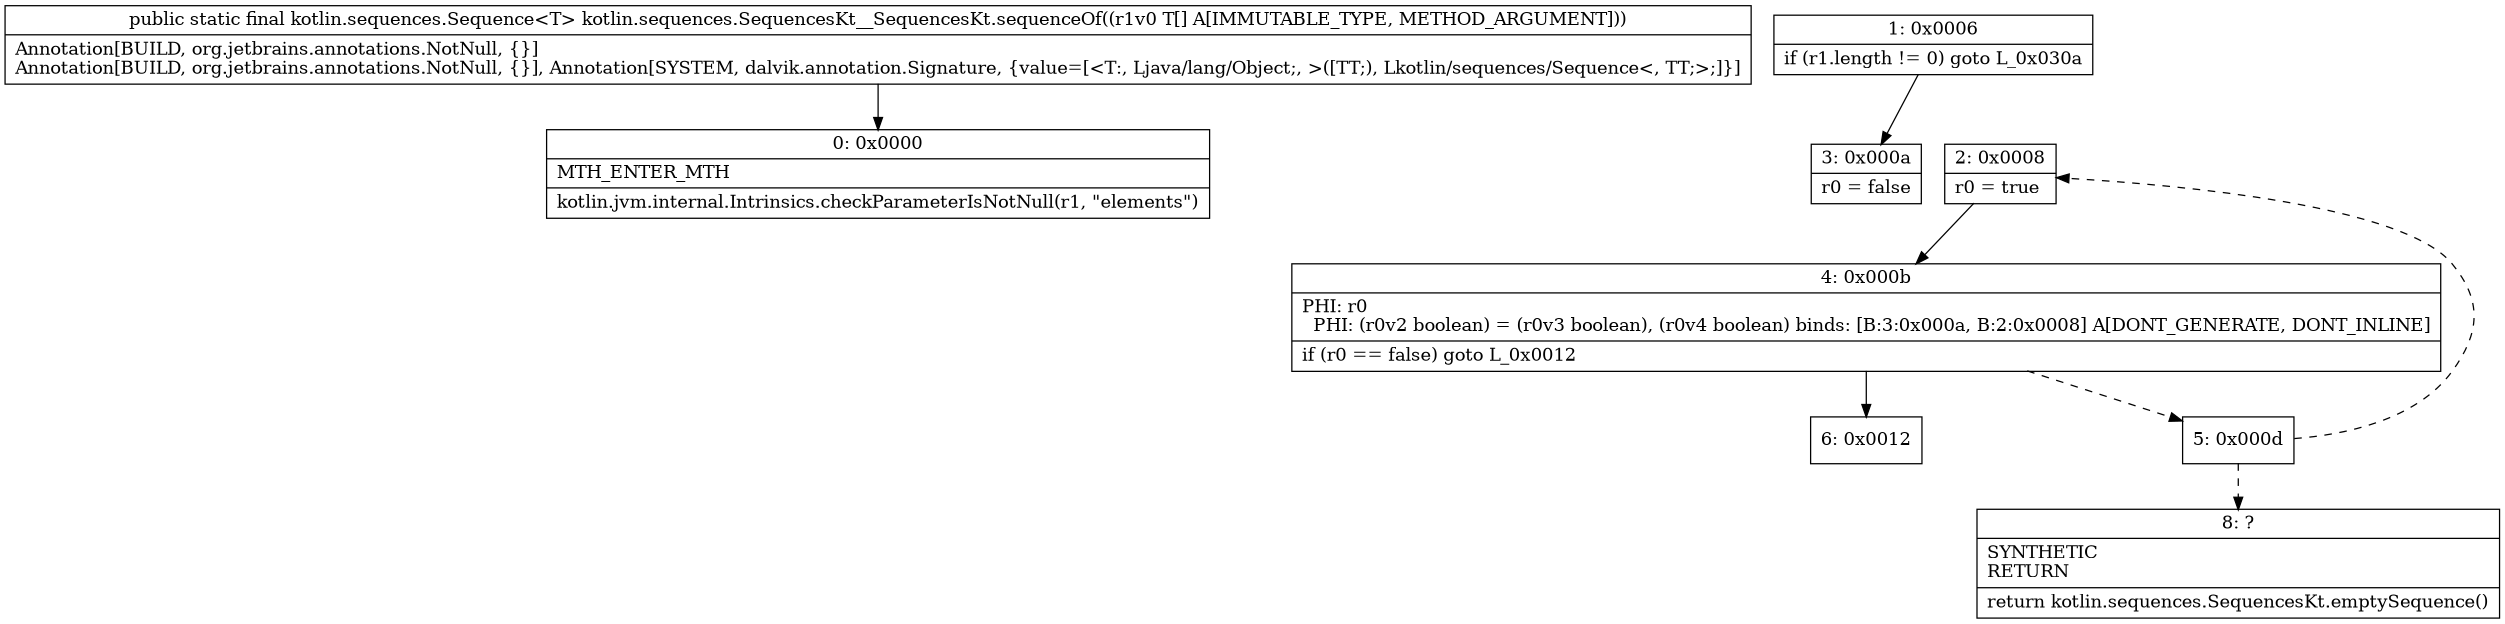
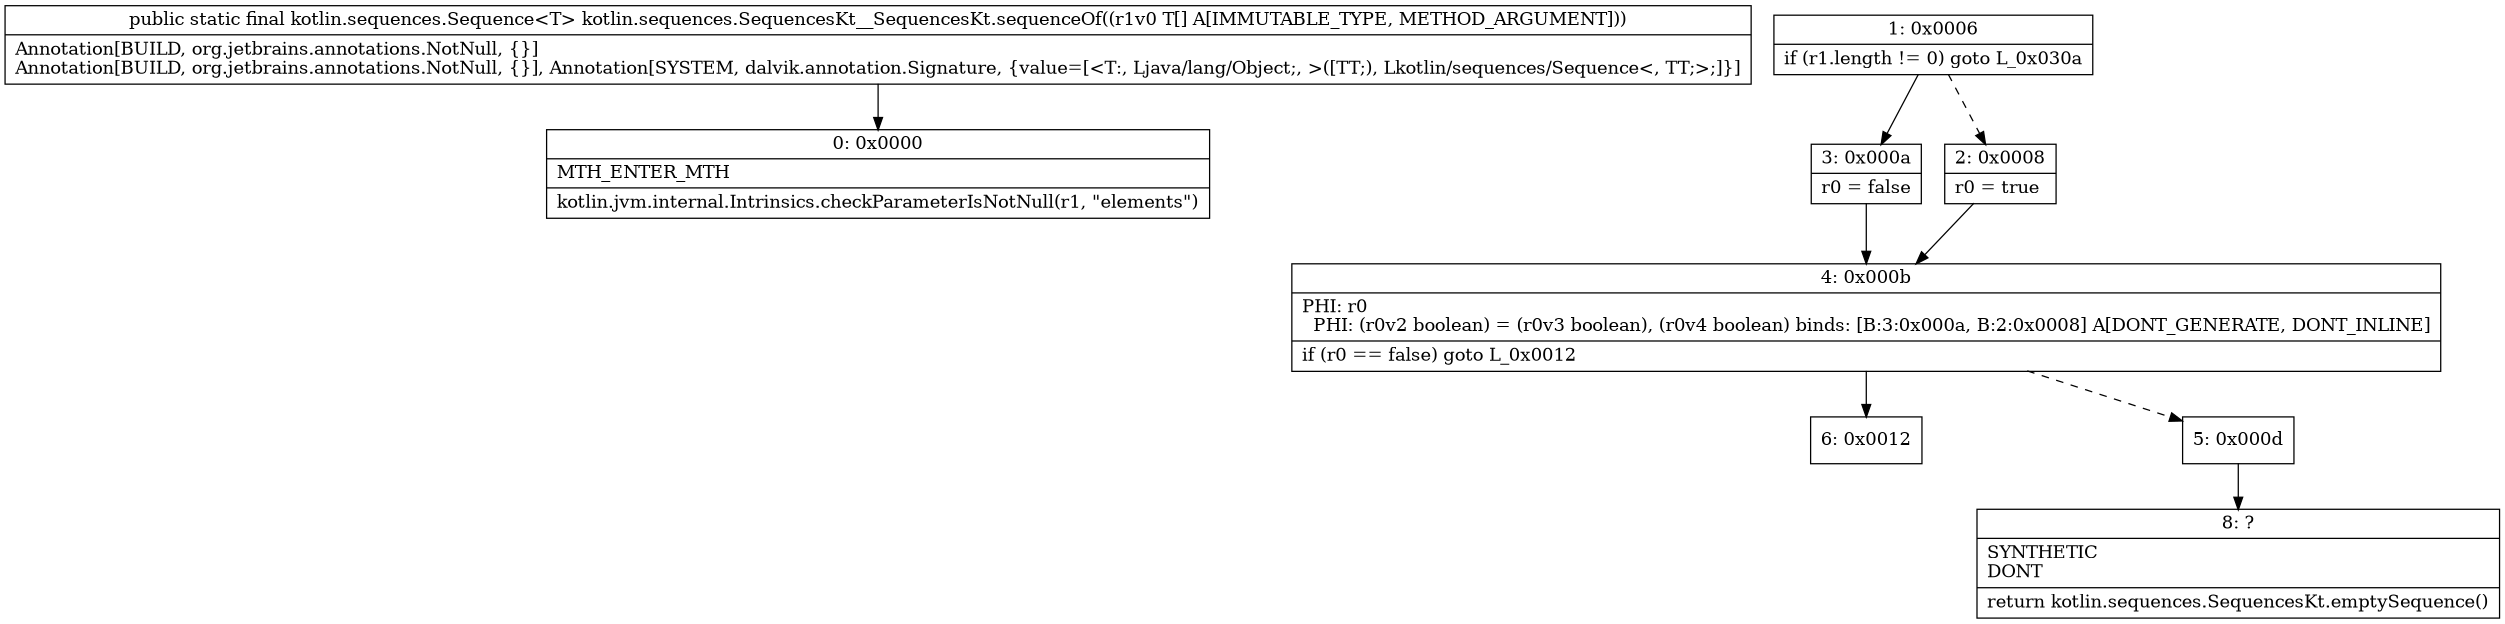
edge "3: 0x000a" -> "4: 0x000b": added
edge "5: 0x000d" -> "2: 0x0008": now "1: 0x0006" -> "2: 0x0008"
edge "5: 0x000d" -> "8: ?": style dashed -> solid
node "8: ?": text "RETURN" -> "DONT"
